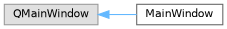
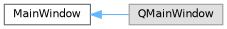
edge "MainWindow" -> "QMainWindow": reversed
